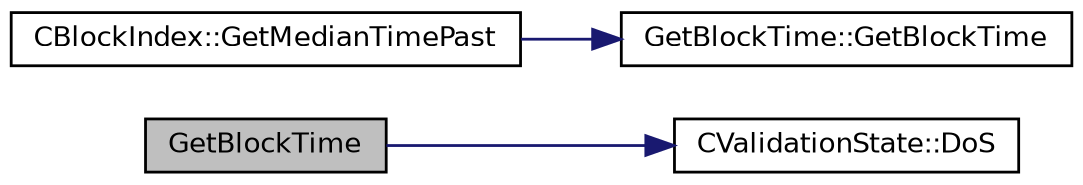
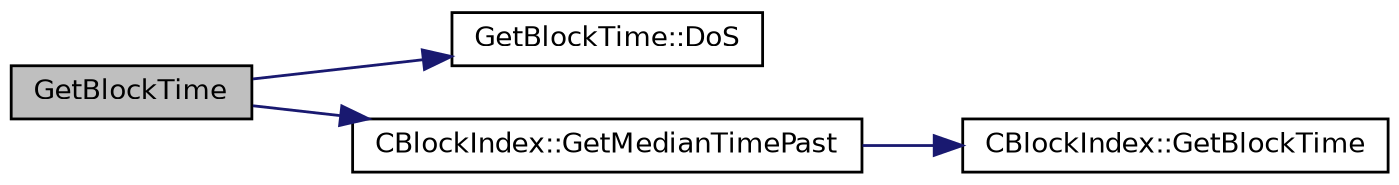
node "GetBlockTime::GetBlockTime": label "GetBlockTime::GetBlockTime" -> "CBlockIndex::GetBlockTime"
edge "GetBlockTime" -> "CBlockIndex::GetMedianTimePast": added
node "CValidationState::DoS": label "CValidationState::DoS" -> "GetBlockTime::DoS"
